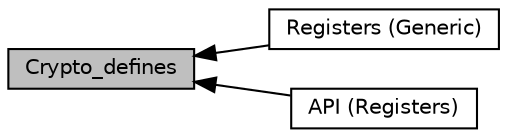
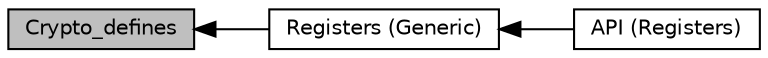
edge "API (Registers)" -> "Crypto_defines": now "API (Registers)" -> "Registers (Generic)"
